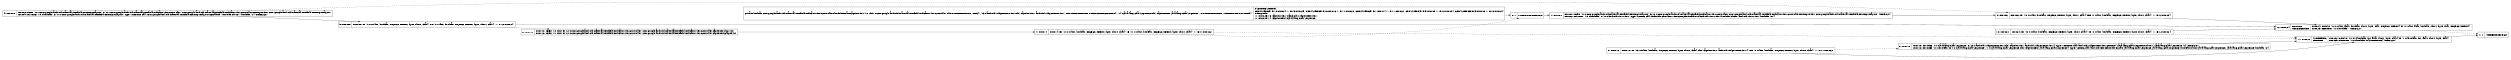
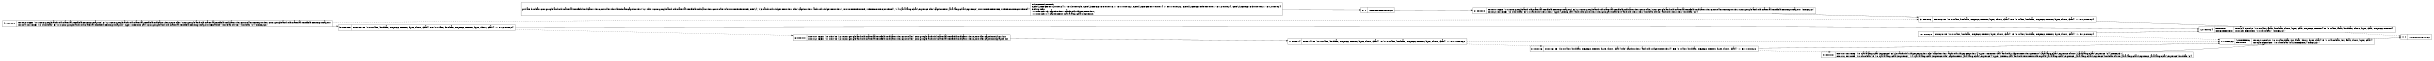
edge "7: 0x0014" -> "0: ?": now "7: 0x0014" -> "8: 0x0016"
